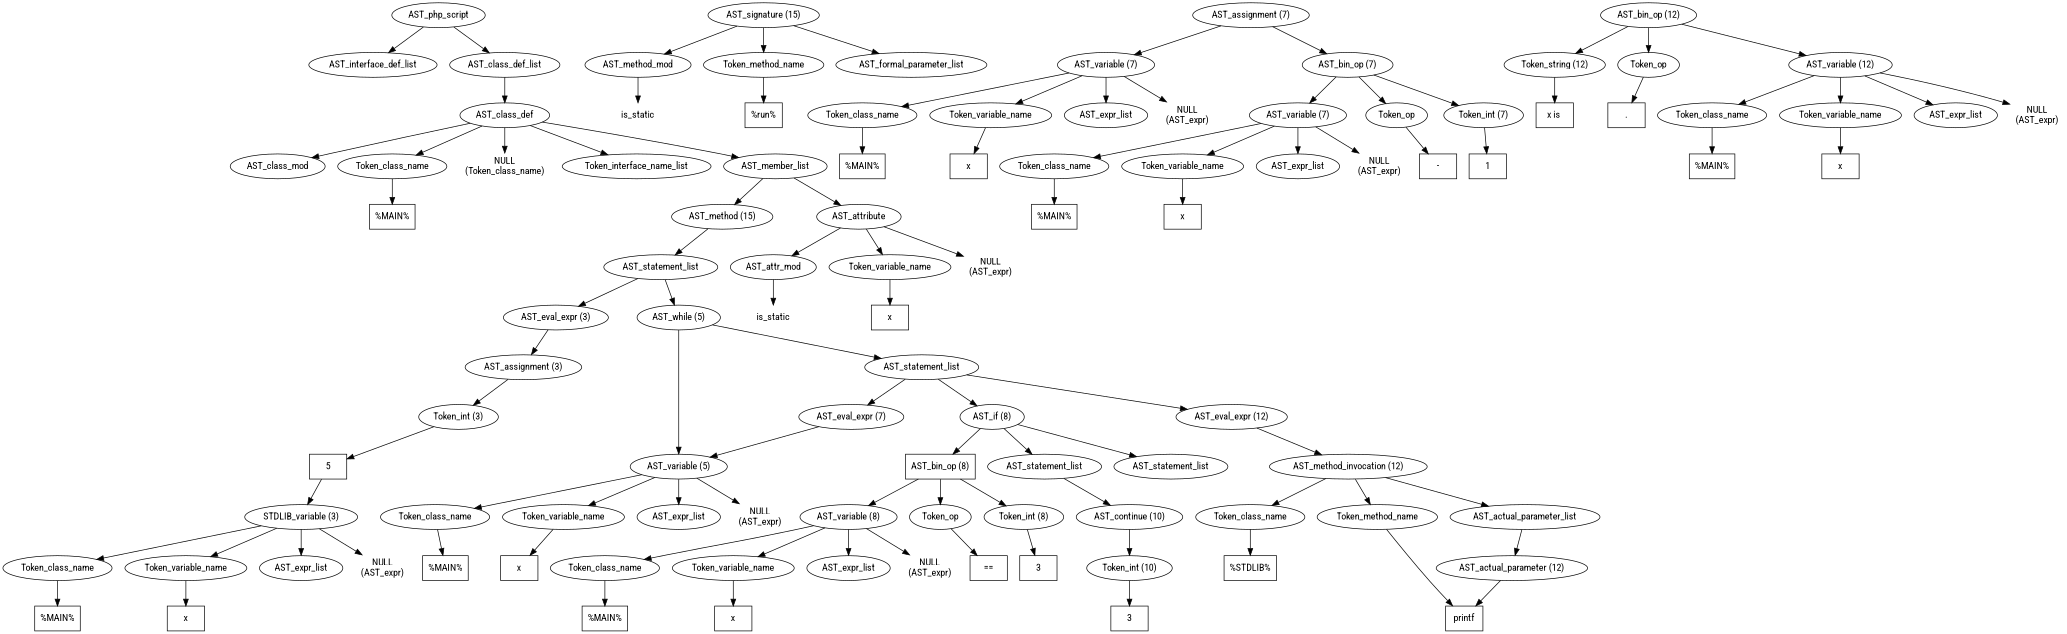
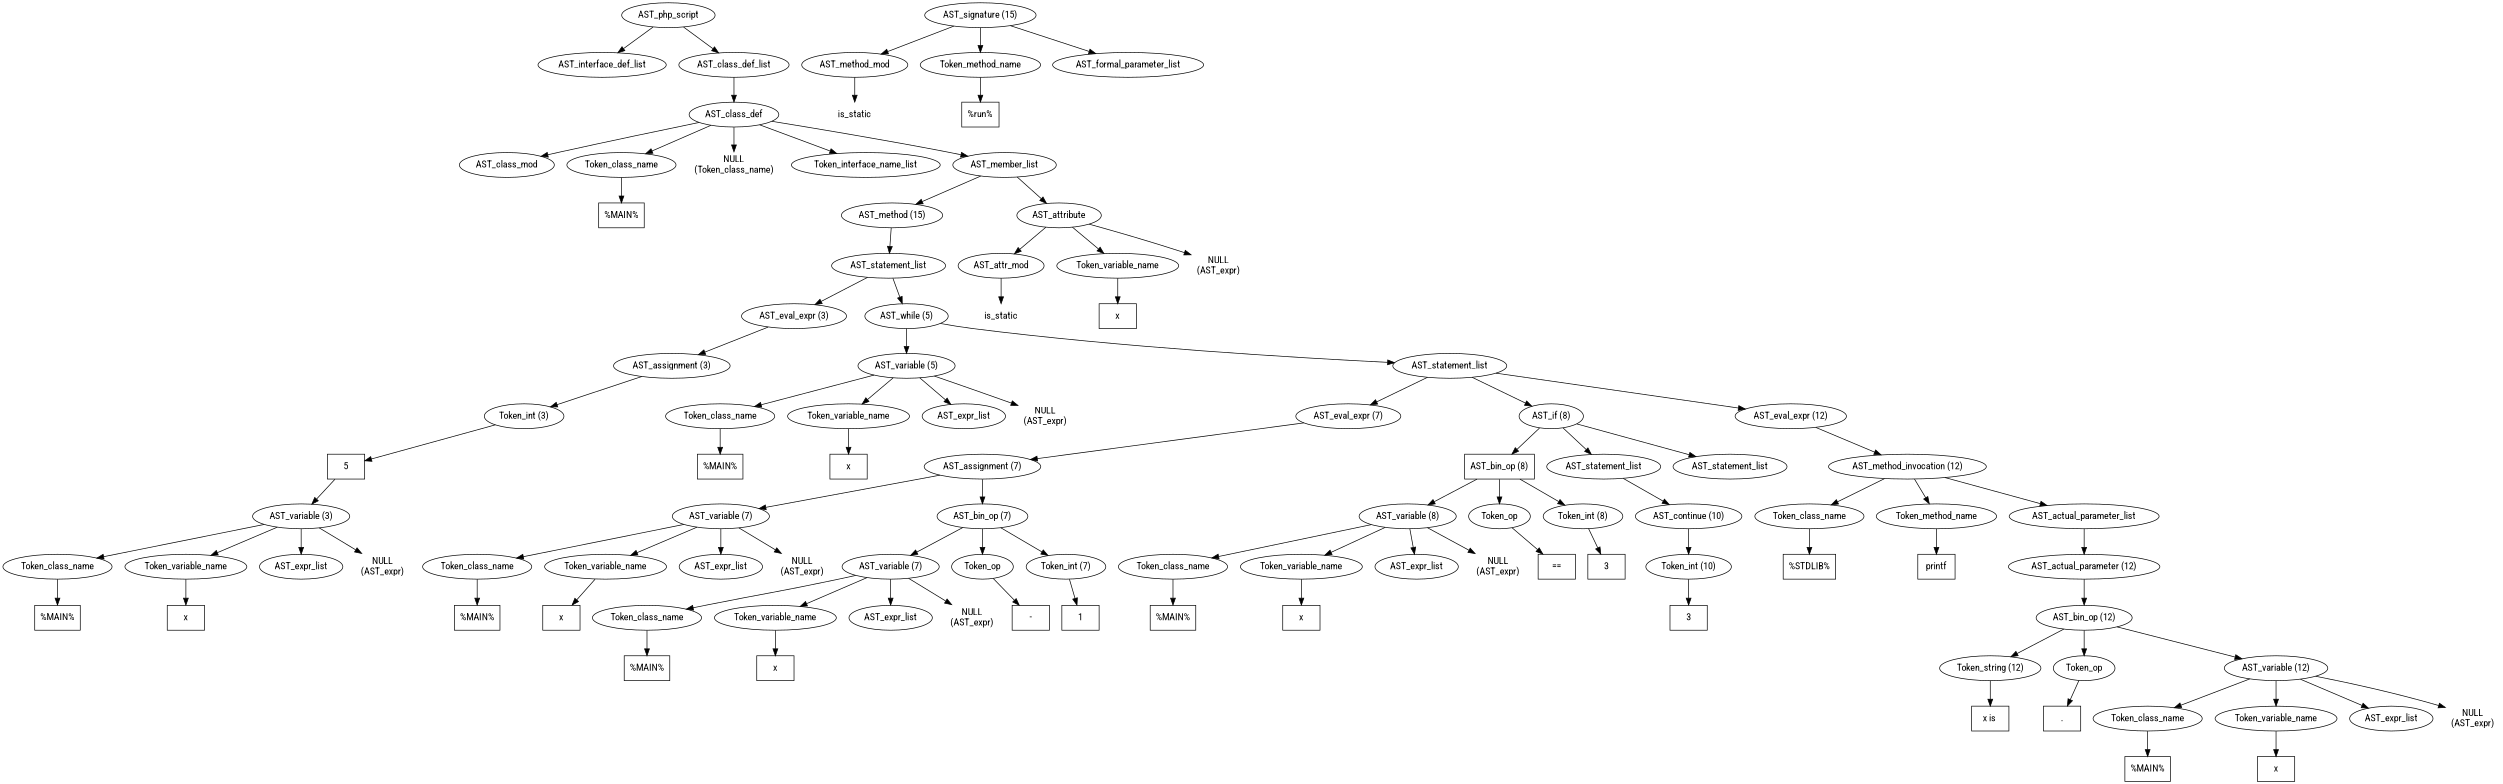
edge "AST_eval_expr (7)" -> "AST_variable (5)": now "AST_eval_expr (7)" -> "AST_assignment (7)"
node "STDLIB_variable (3)": label "STDLIB_variable (3)" -> "AST_variable (3)"
edge "AST_actual_parameter (12)" -> "printf": now "AST_actual_parameter (12)" -> "AST_bin_op (12)"
